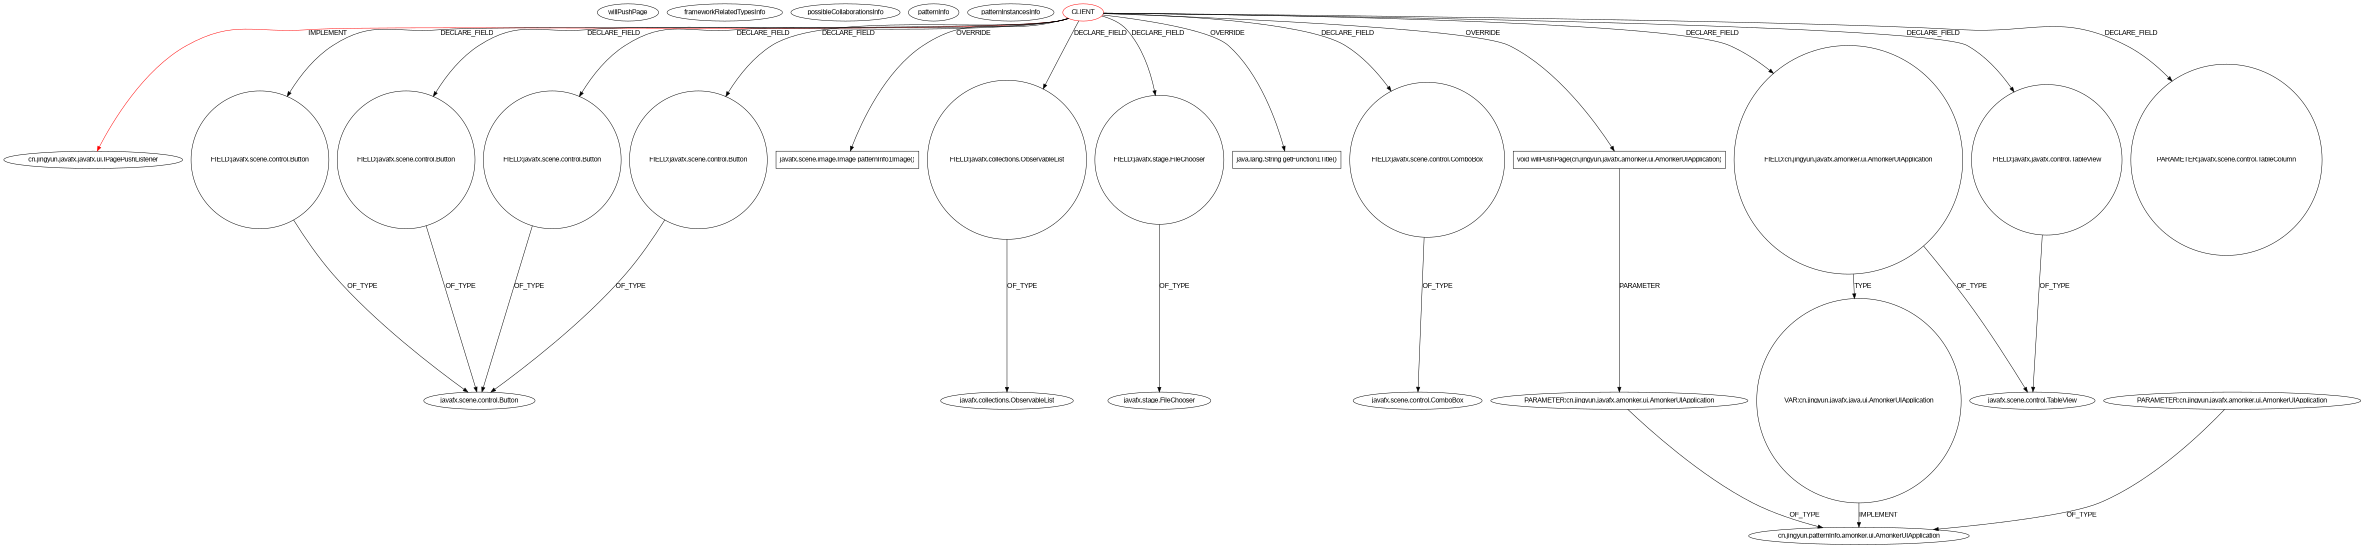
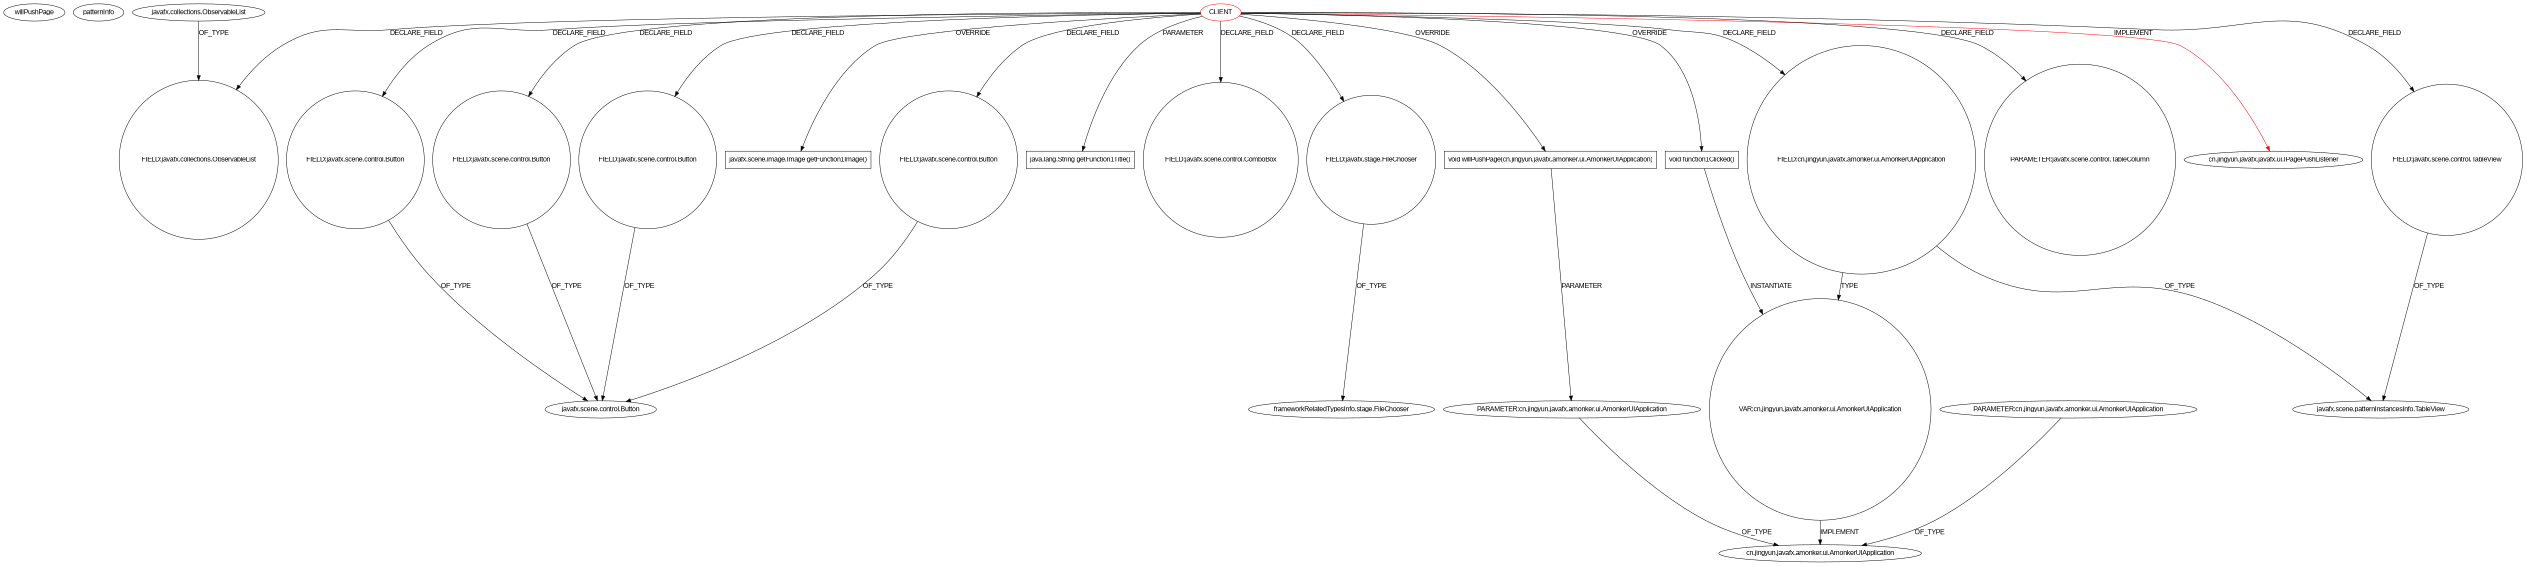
node "frameworkRelatedTypesInfo": removed
node "possibleCollaborationsInfo": removed
node "patternInstancesInfo": removed
edge "CLIENT" -> "java.lang.String getFunction1Title()": label "OVERRIDE" -> "PARAMETER"
node "javafx.scene.image.Image patternInfo1Image()": label "javafx.scene.image.Image patternInfo1Image()" -> "javafx.scene.image.Image getFunction1Image()"
node "void function1Clicked()": added
node "FIELD:javafx.javafx.control.TableView": label "FIELD:javafx.javafx.control.TableView" -> "FIELD:javafx.scene.control.TableView"
edge "FIELD:javafx.collections.ObservableList" -> "javafx.collections.ObservableList": reversed
node "javafx.stage.FileChooser": label "javafx.stage.FileChooser" -> "frameworkRelatedTypesInfo.stage.FileChooser"
node "javafx.scene.control.ComboBox": removed
node "VAR:cn.jingyun.javafx.java.ui.AmonkerUIApplication": label "VAR:cn.jingyun.javafx.java.ui.AmonkerUIApplication" -> "VAR:cn.jingyun.javafx.amonker.ui.AmonkerUIApplication"
node "javafx.scene.control.TableView": label "javafx.scene.control.TableView" -> "javafx.scene.patternInstancesInfo.TableView"
node "cn.jingyun.patternInfo.amonker.ui.AmonkerUIApplication": label "cn.jingyun.patternInfo.amonker.ui.AmonkerUIApplication" -> "cn.jingyun.javafx.amonker.ui.AmonkerUIApplication"
